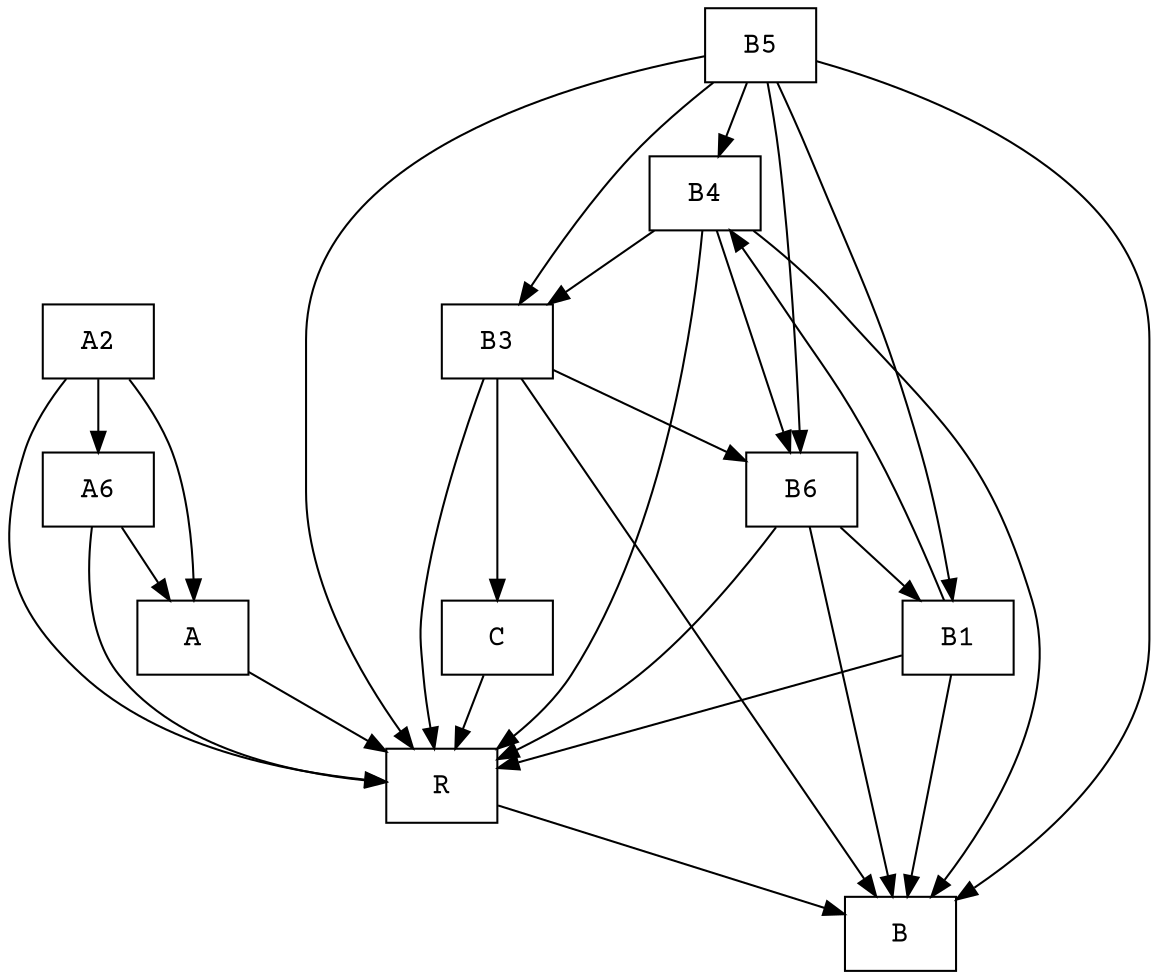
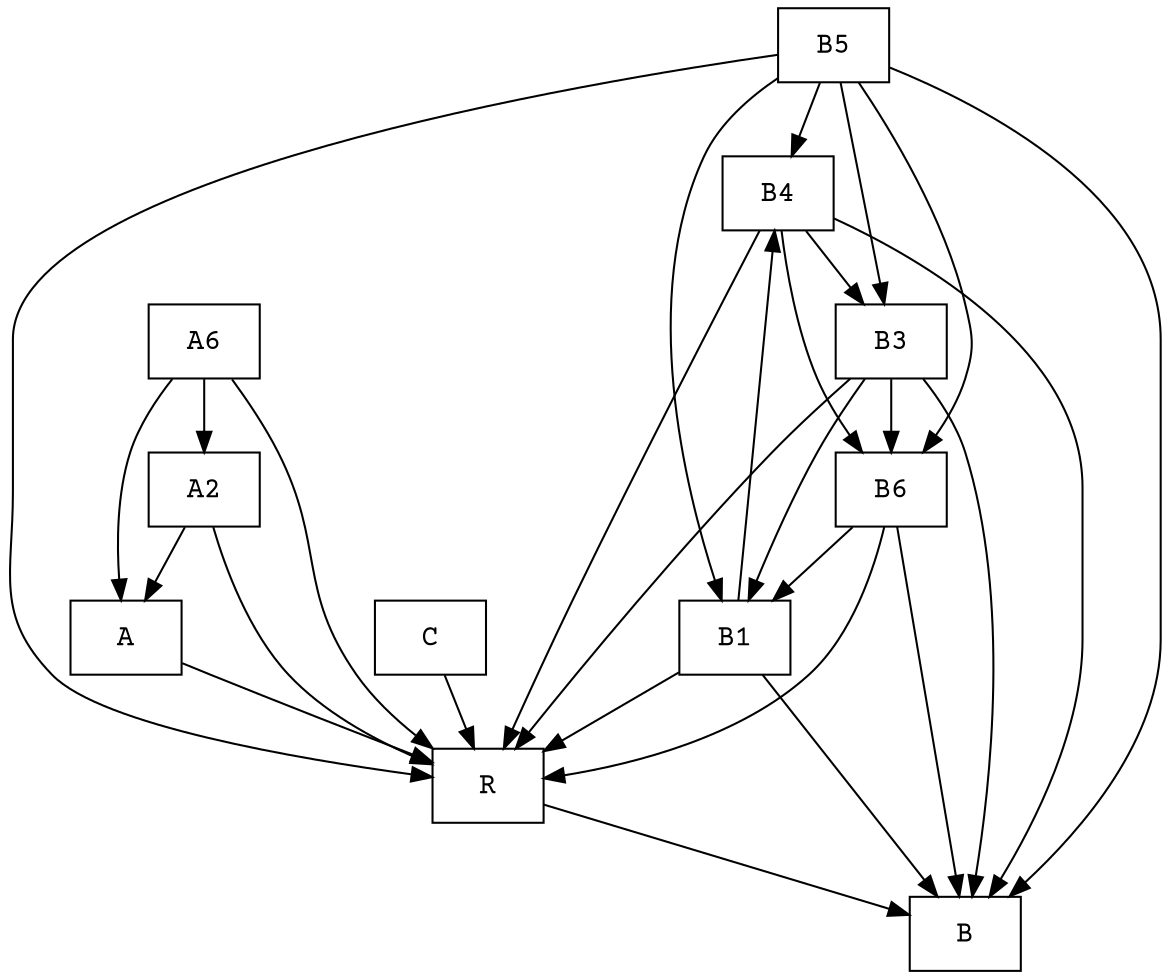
edge "A2" -> "A6": reversed
edge "B3" -> "C": now "B3" -> "B1"
